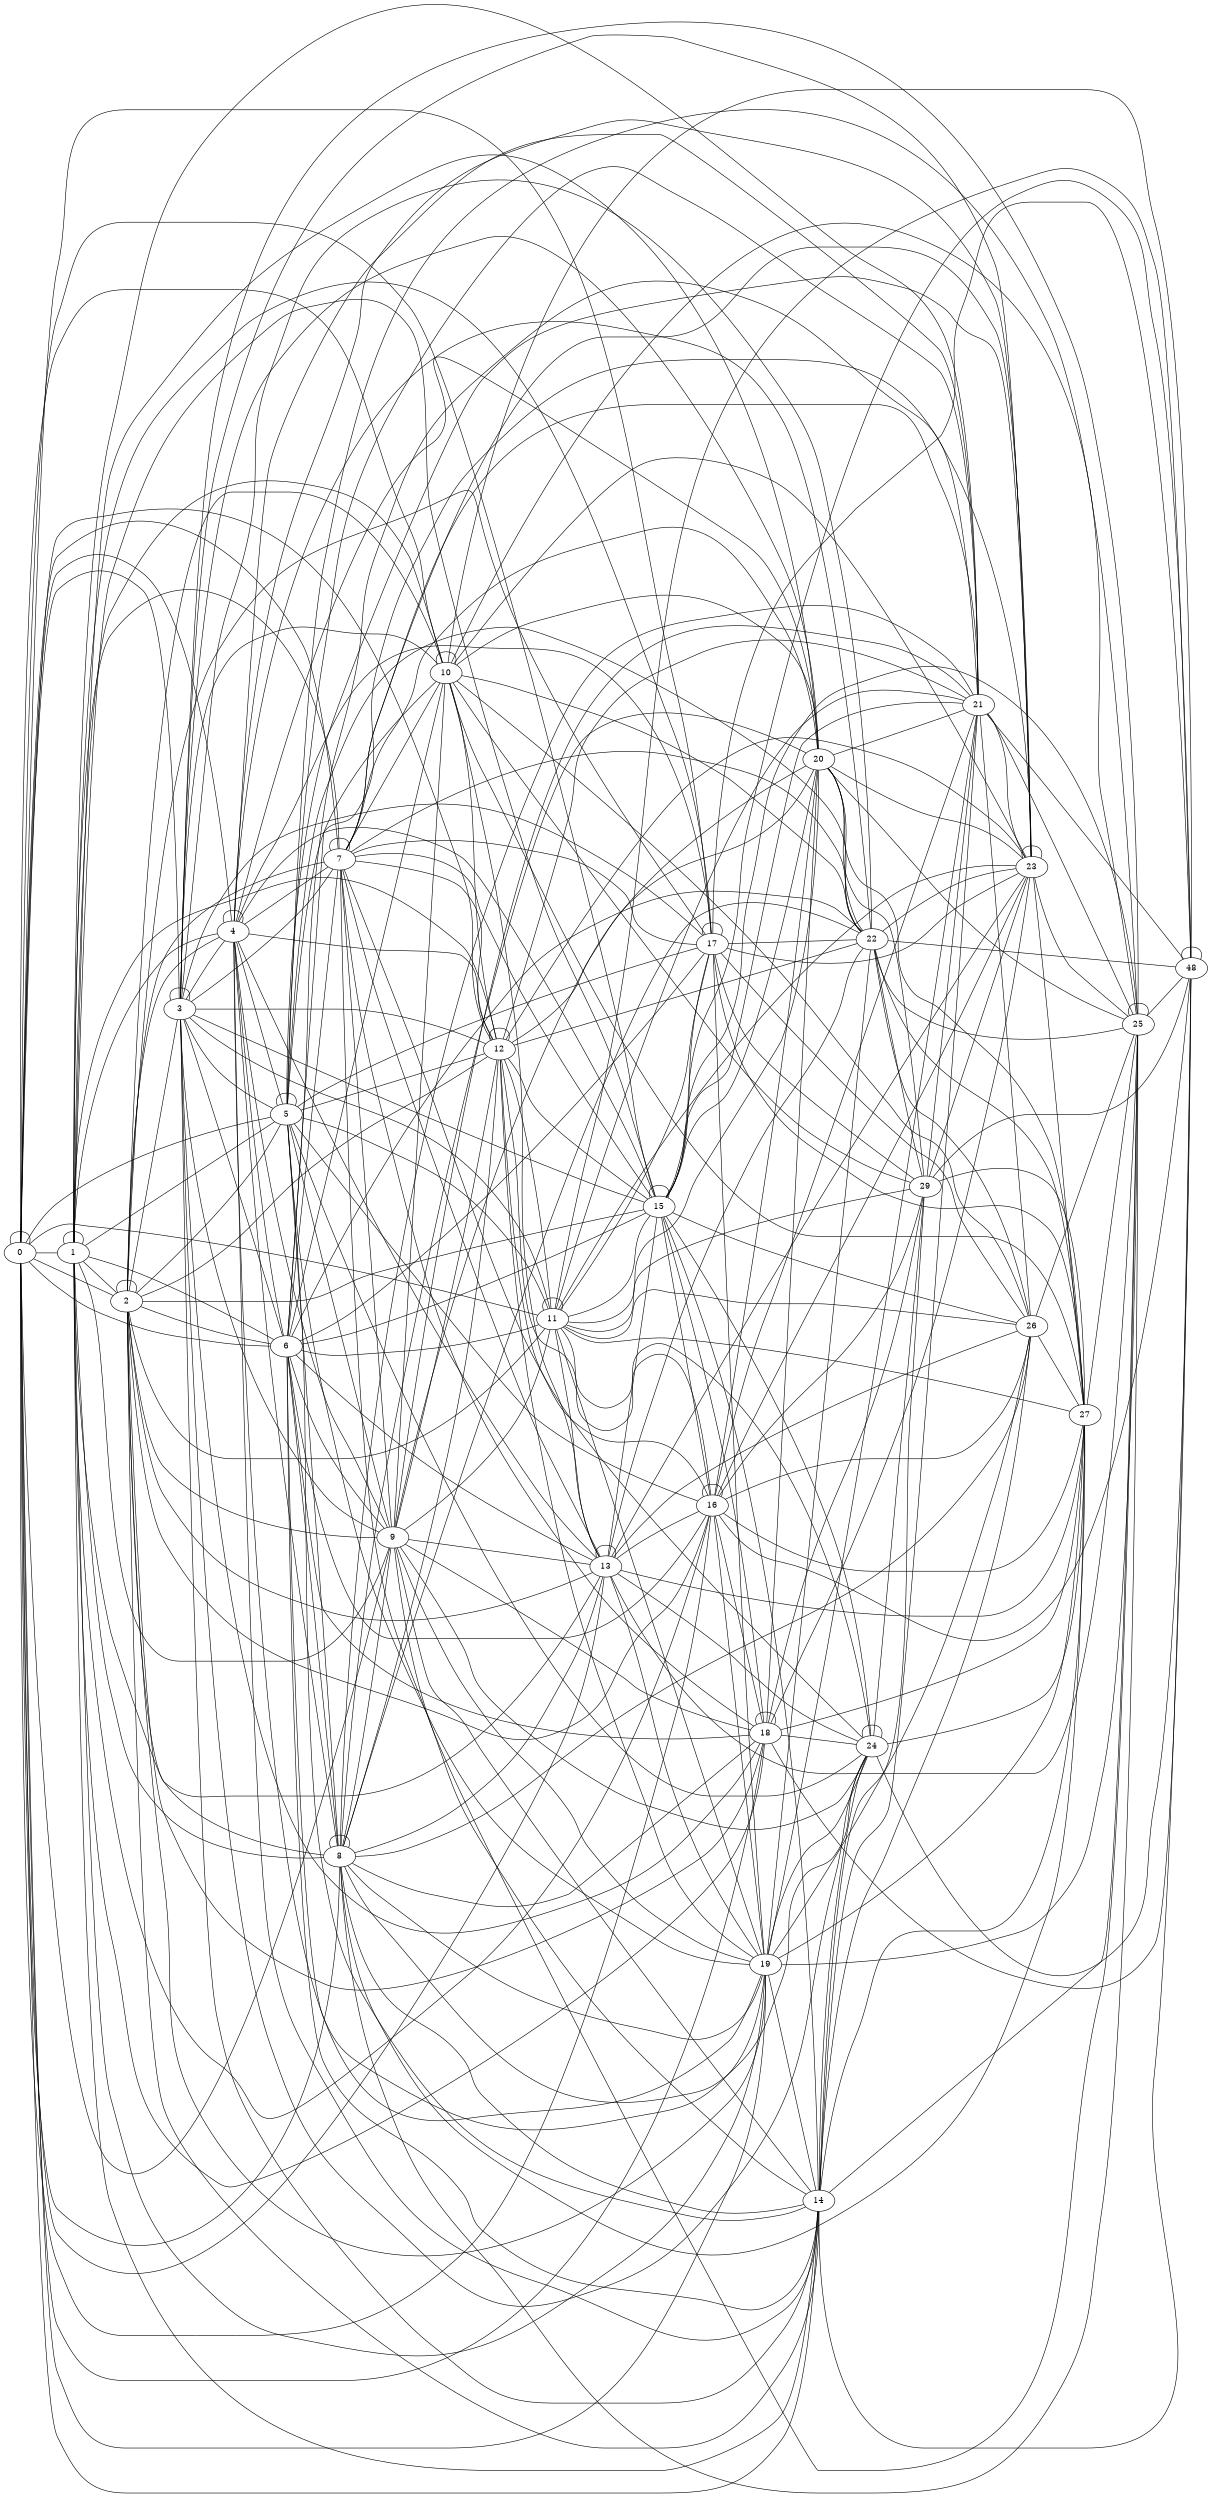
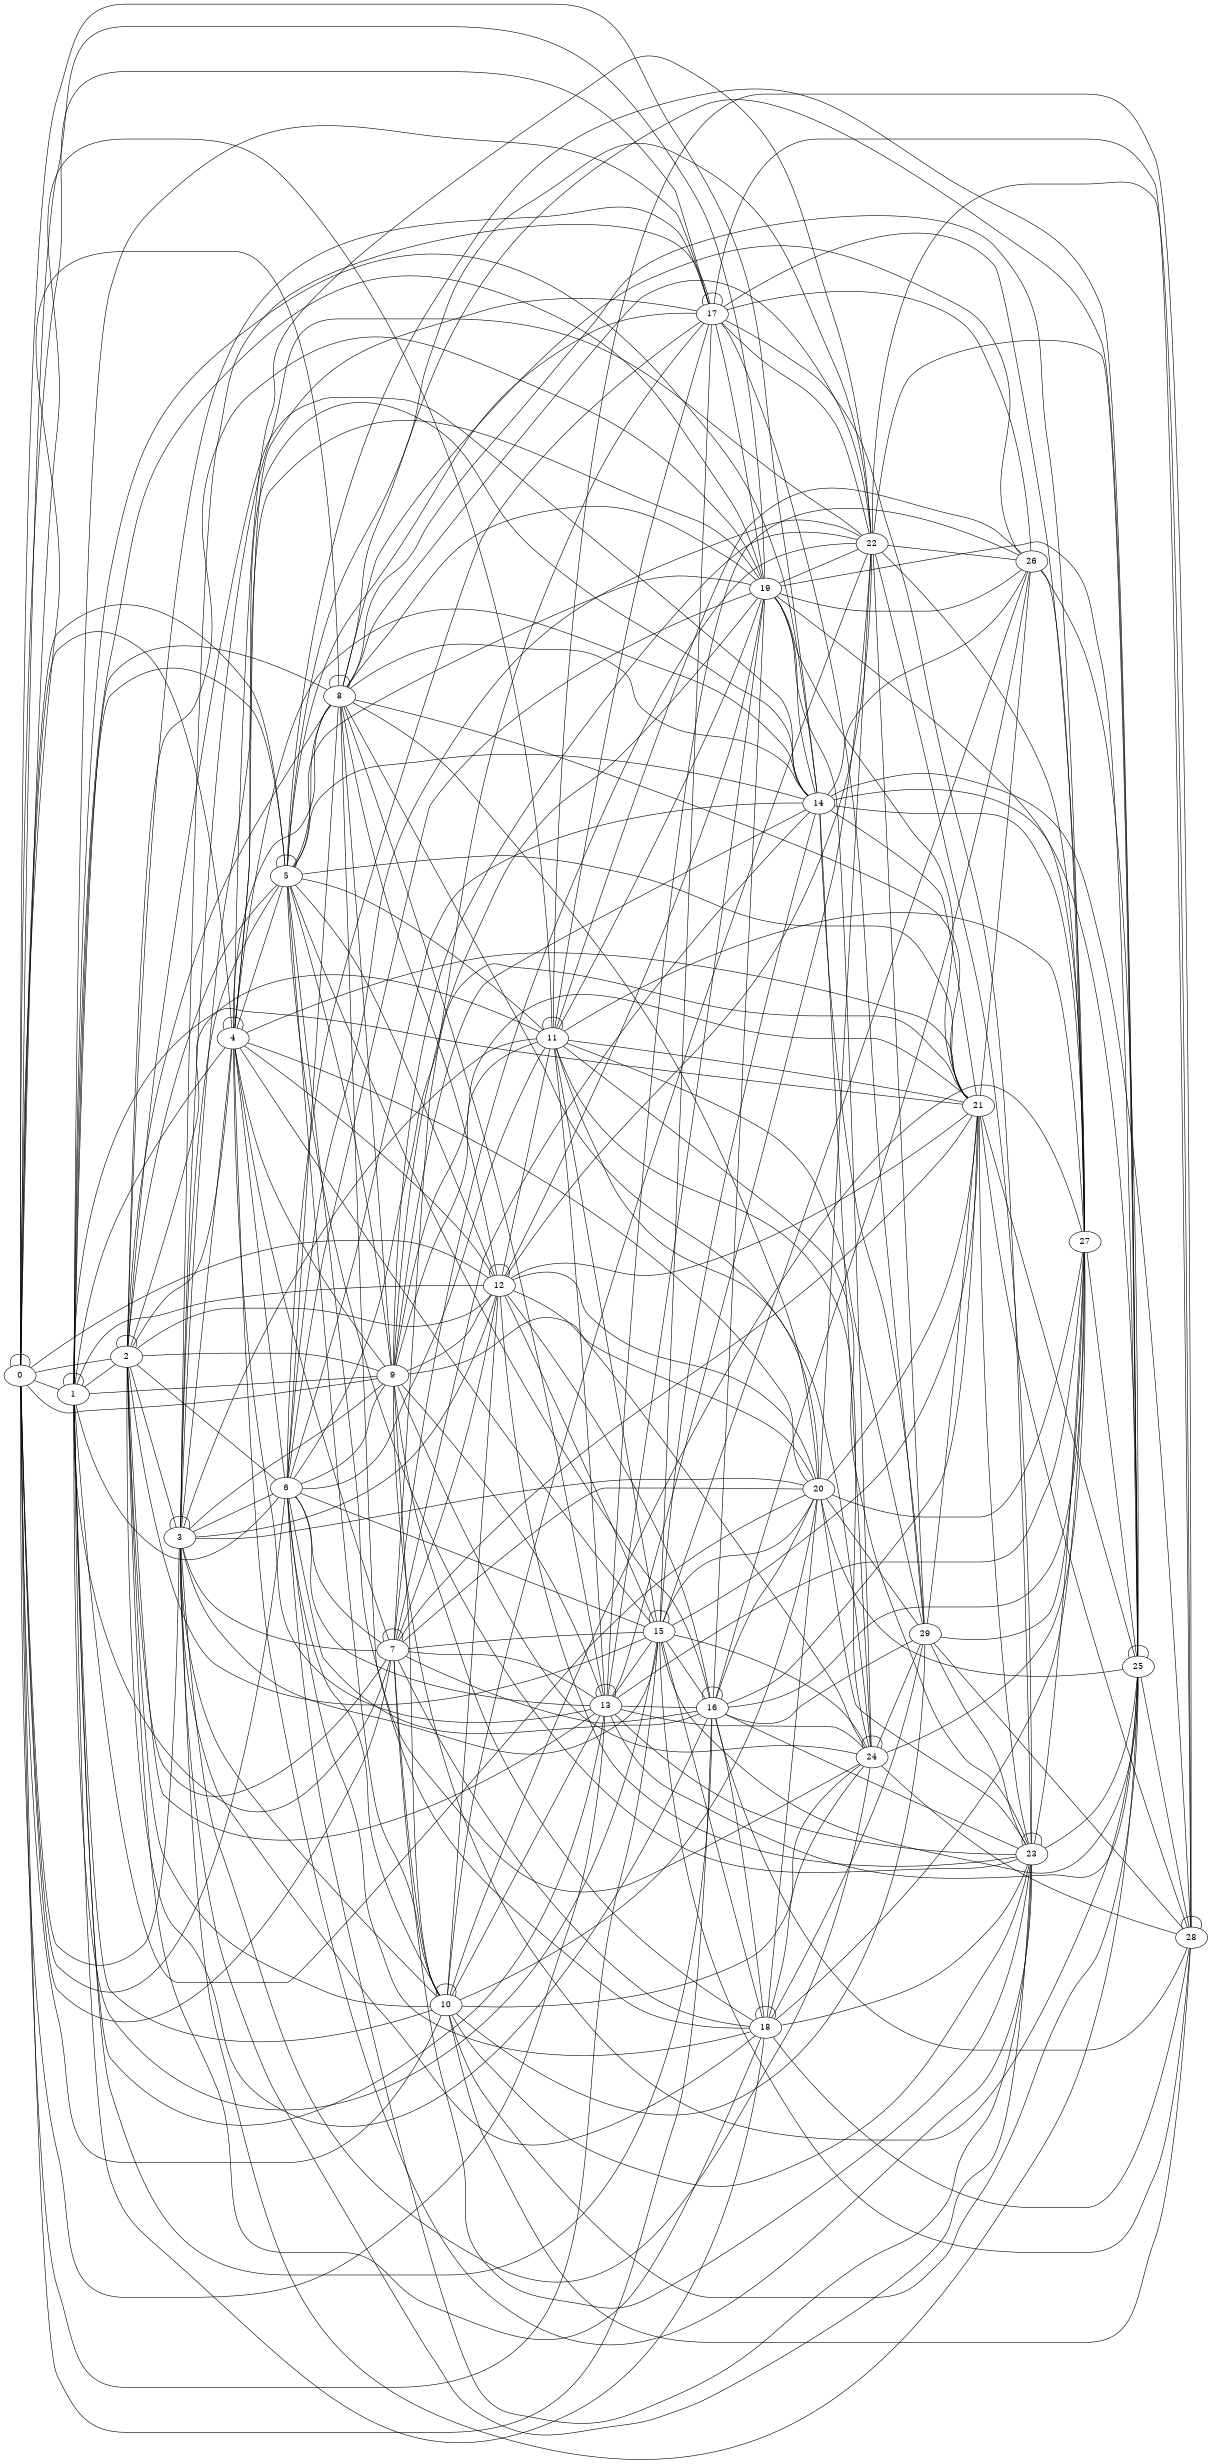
node "48": label "48" -> "28"
edge "10" -- "26": now "10" -- "24"
edge "7" -- "9": now "22" -- "9"
edge "0" -- "18": removed
